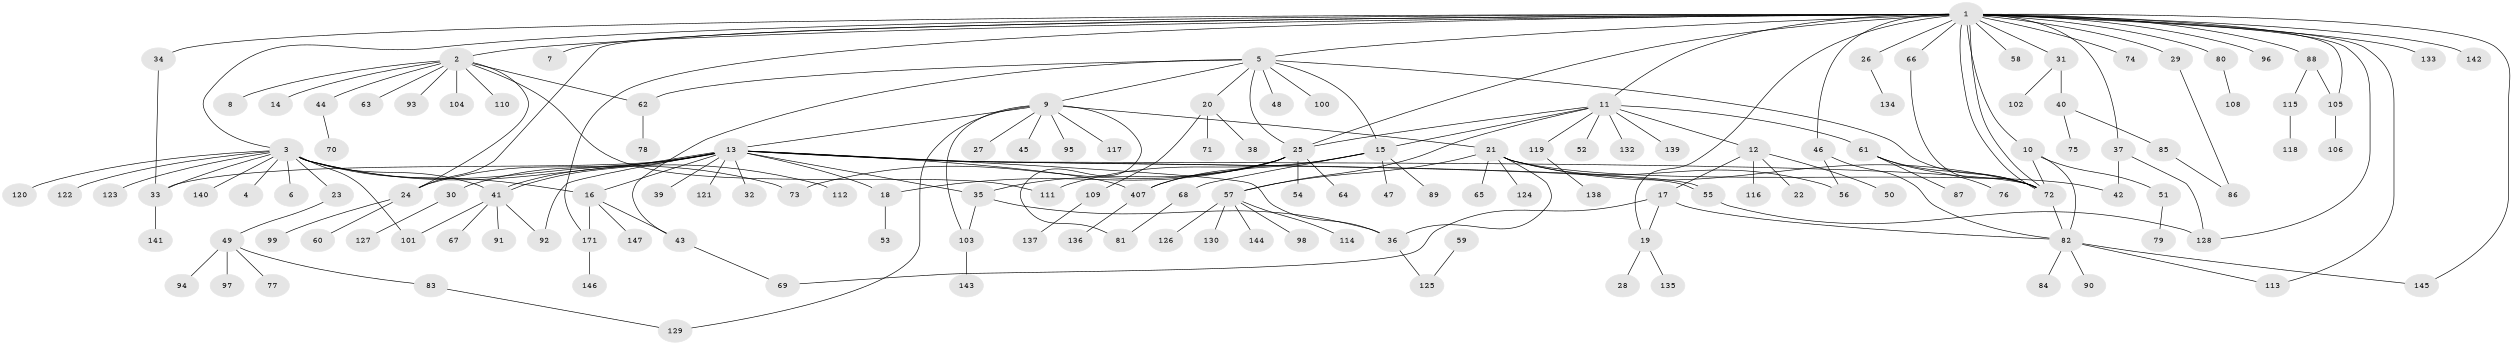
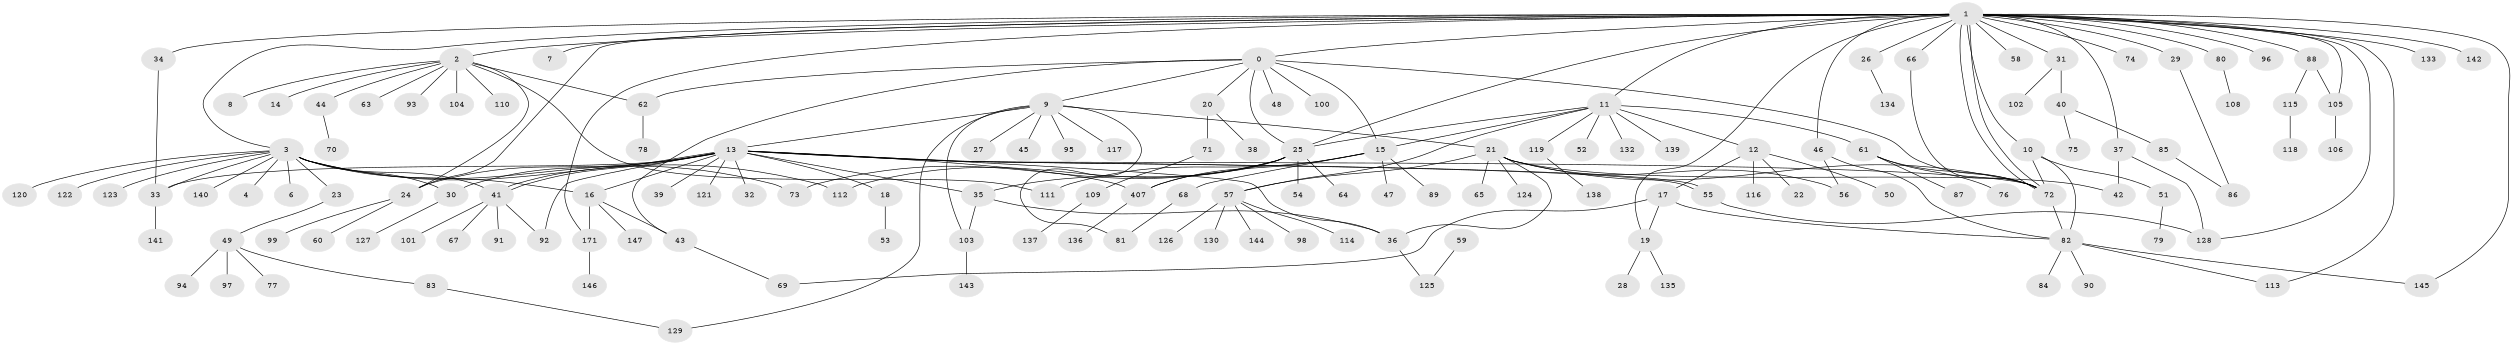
node "5": label "5" -> "0"
edge "20" -- "109": now "71" -- "109"
edge "25" -- "18": now "25" -- "112"
edge "3" -- "101": now "3" -- "30"
